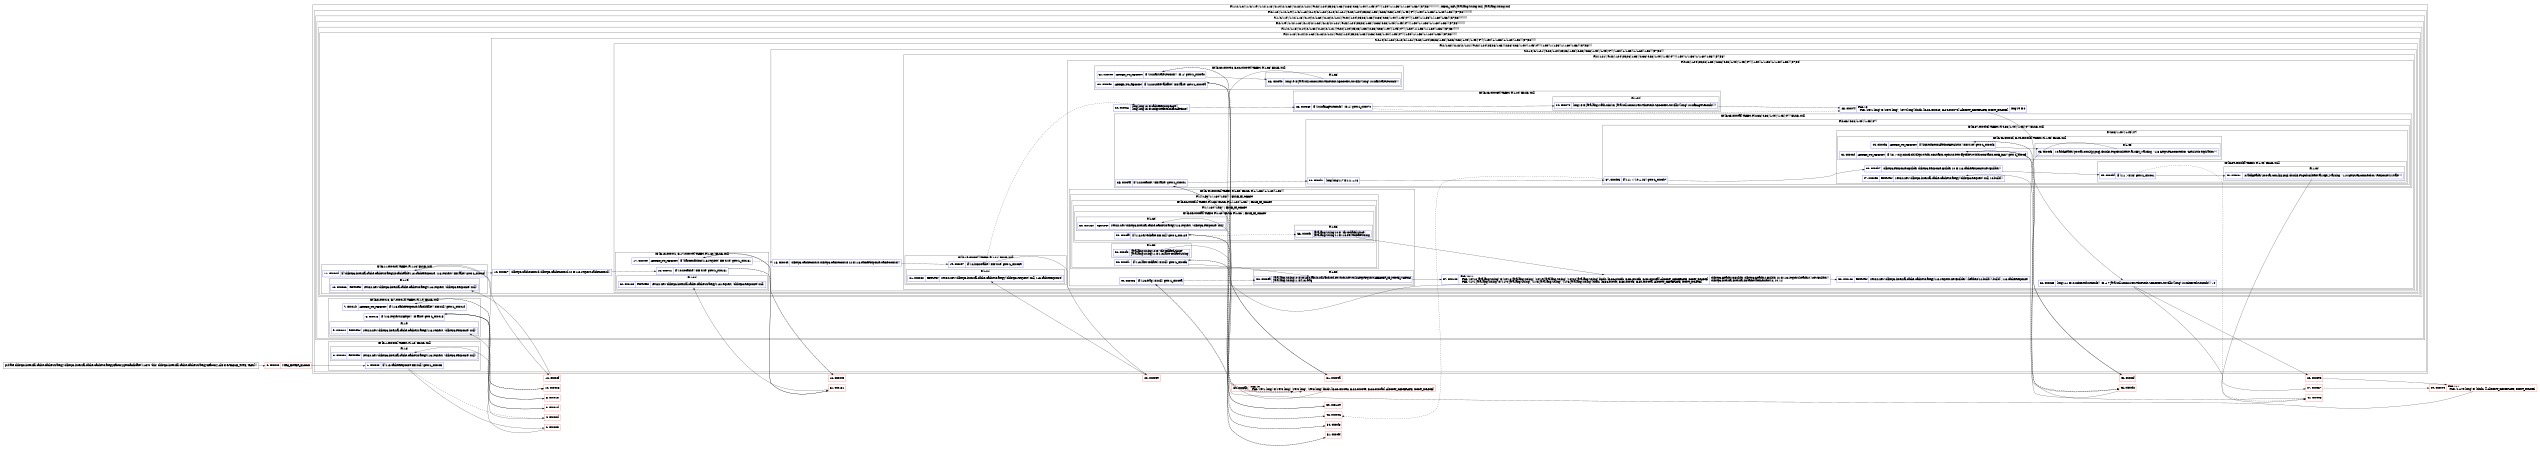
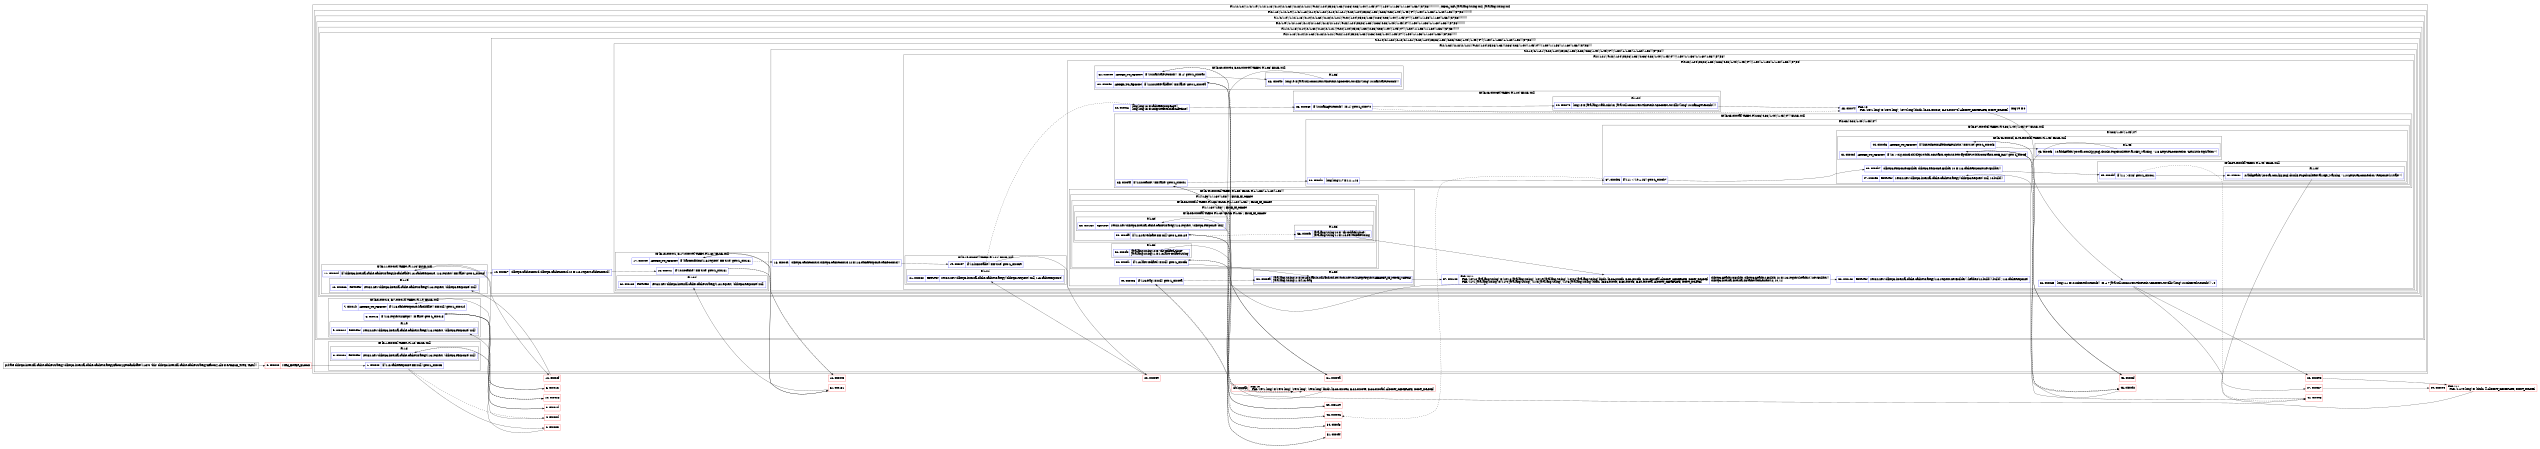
edge "7: 0x001b" -> "10: 0x0025": now "3: 0x000c" -> "10: 0x0025"
